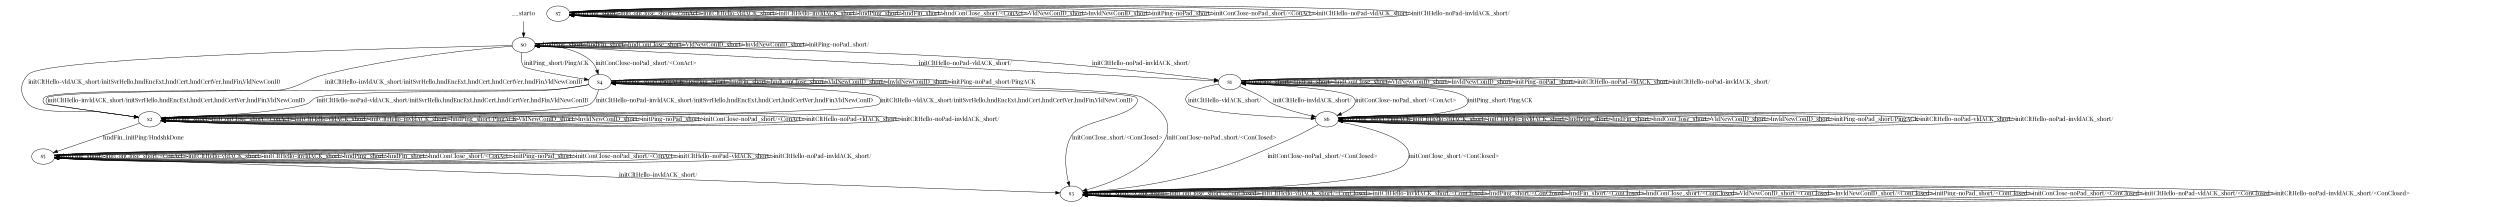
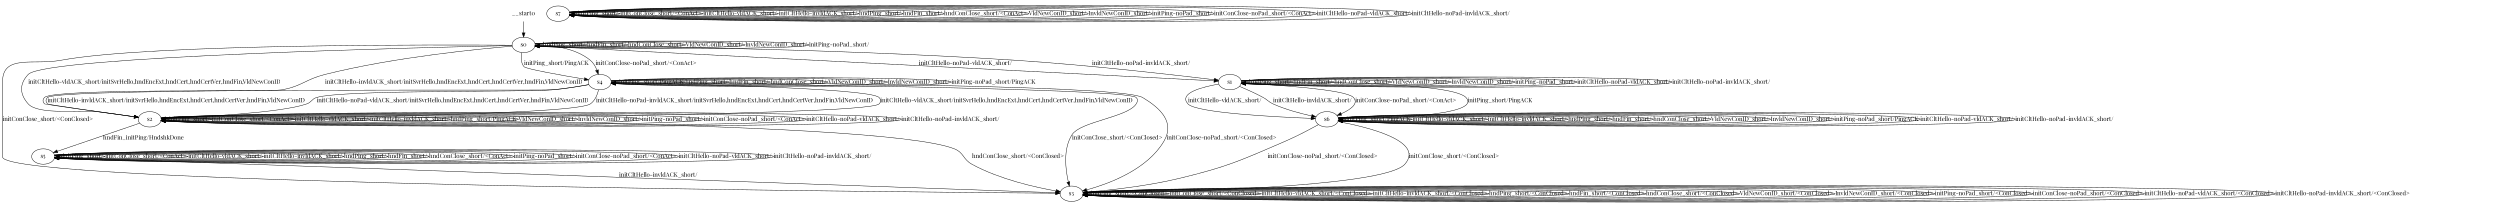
edge "s2" -> "s3": added, label "hndConClose_short/<ConClosed>"
edge "s0" -> "s3": added, label "initConClose_short/<ConClosed>"
